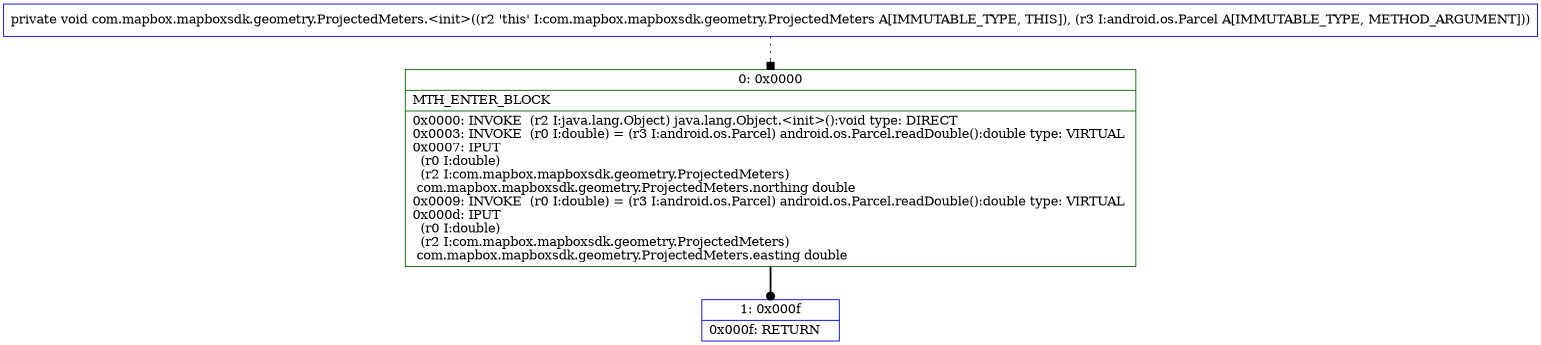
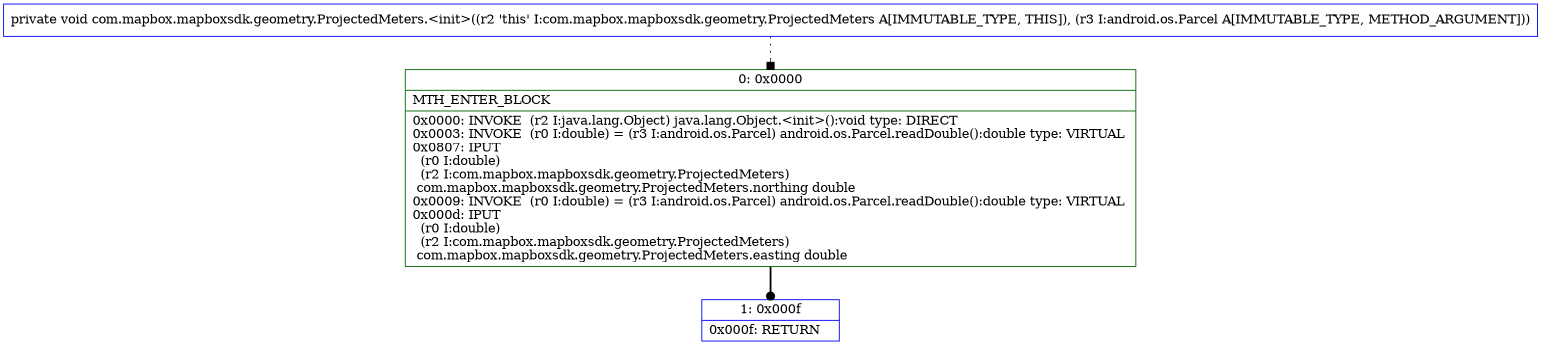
node "0: 0x0000": text "0x0007: IPUT" -> "0x0807: IPUT"
